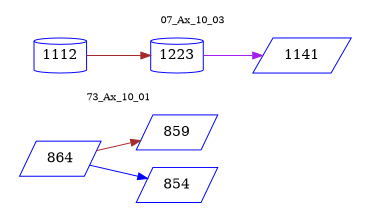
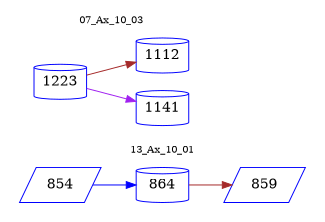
edge "1112" -> "1223": reversed
node "1141": shape parallelogram -> cylinder
cluster "73_Ax_10_01": label "73_Ax_10_01" -> "13_Ax_10_01"
node "864": shape parallelogram -> cylinder
edge "864" -> "854": reversed
